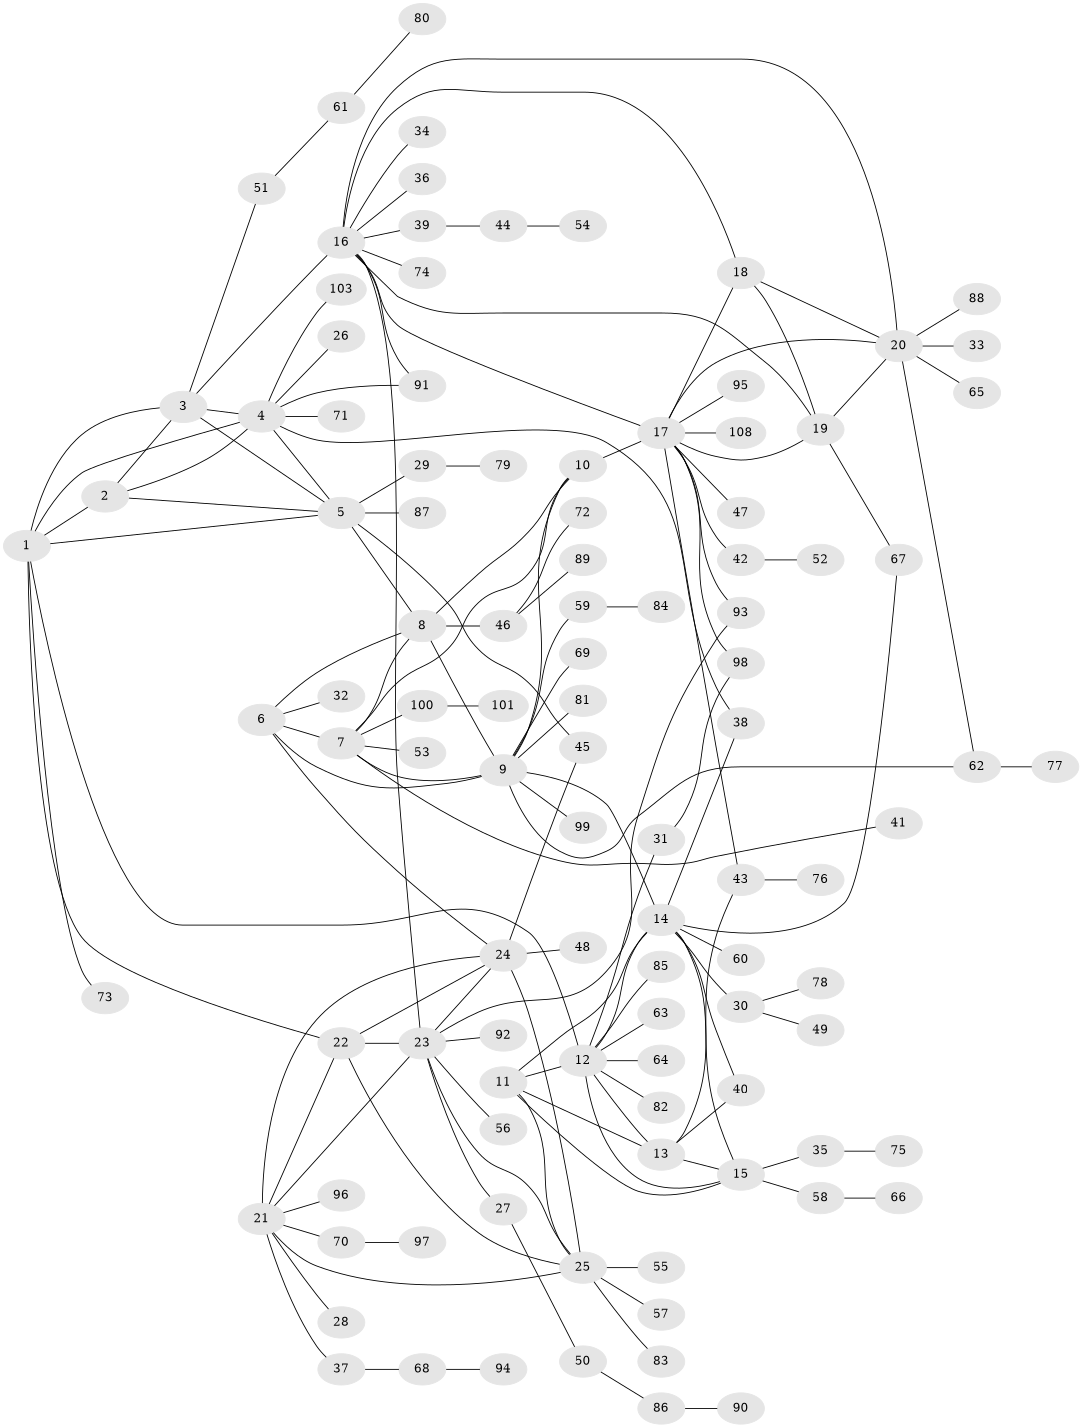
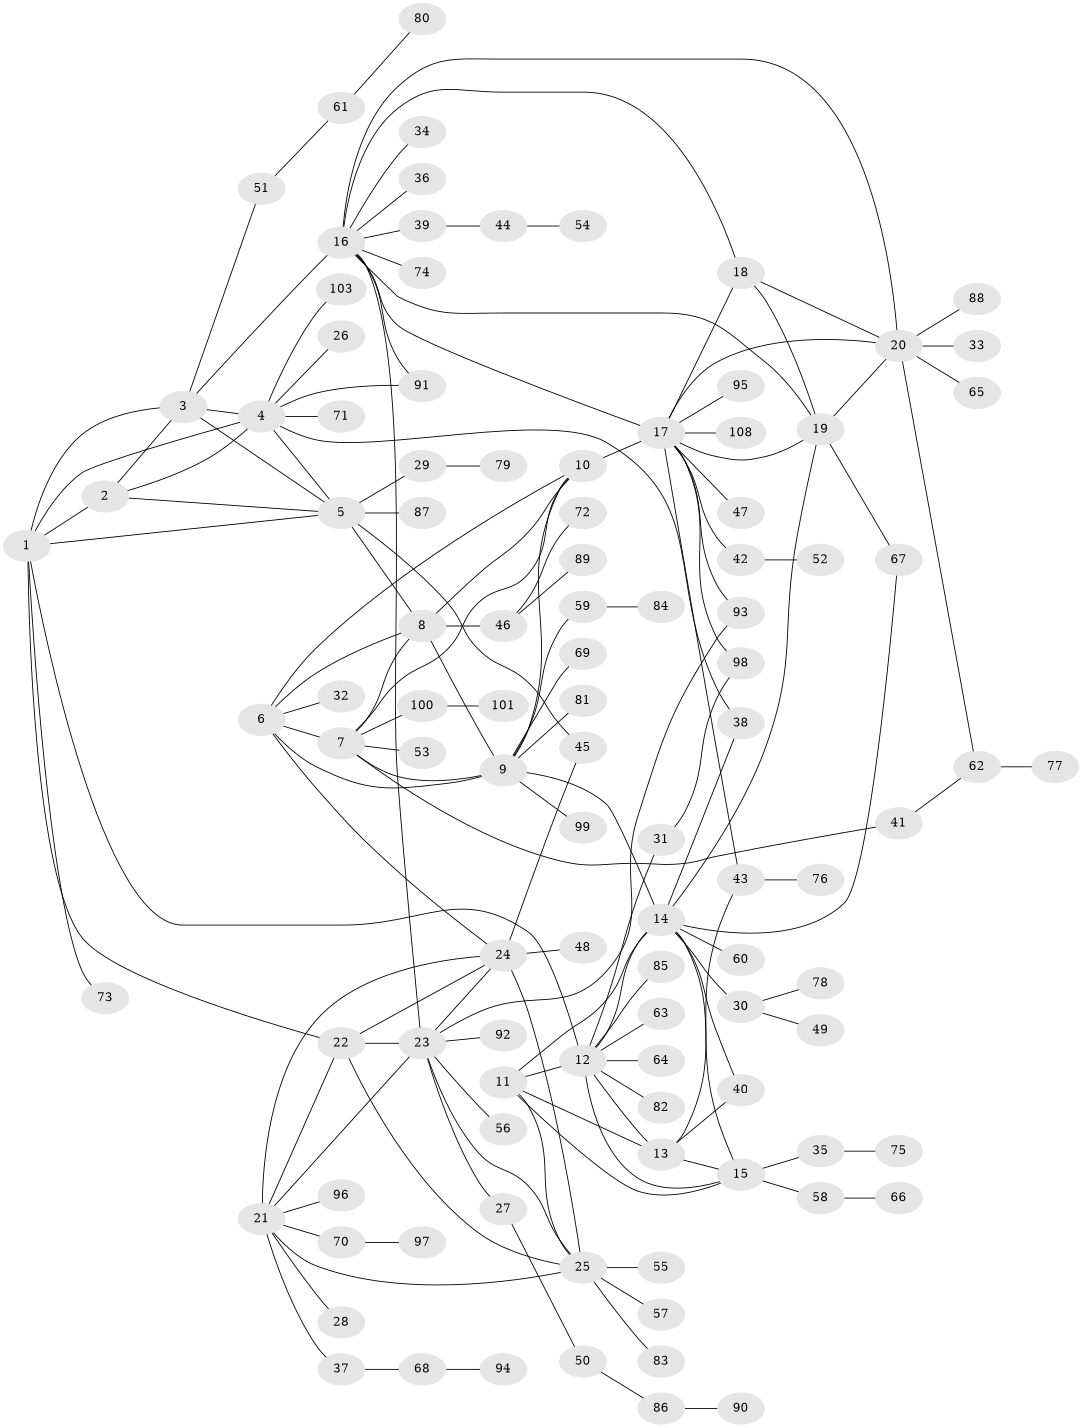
edge "10" -- "6": added
edge "19" -- "14": added
edge "62" -- "9": now "62" -- "41"
